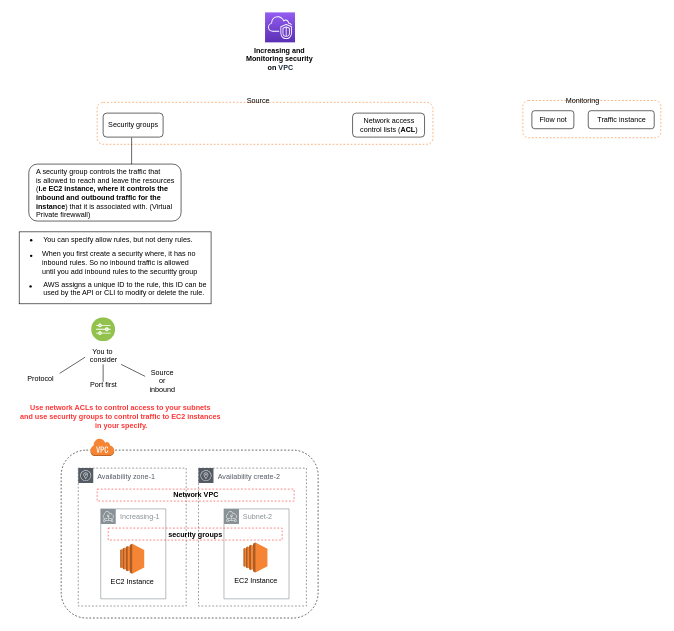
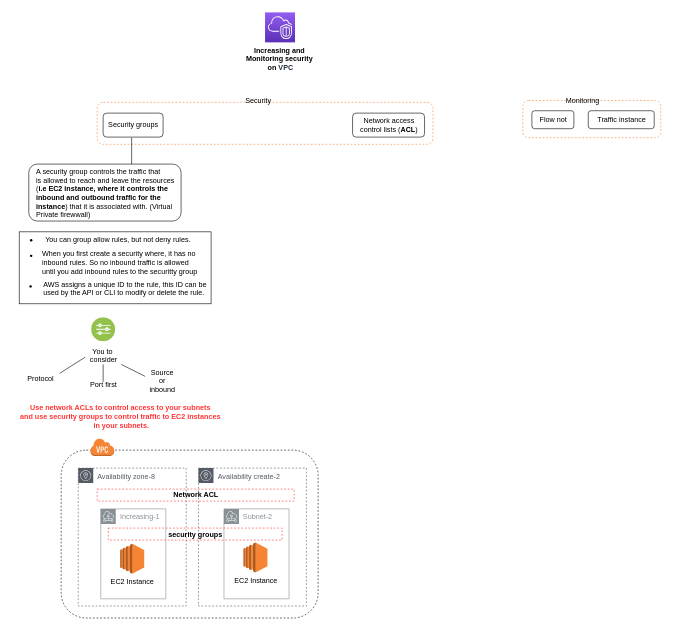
node "Source": label "Source" -> "Security"
node "You can specify allow rules, but not deny rules.": label "You can specify allow rules, but not deny rules." -> "You can group allow rules, but not deny rules."
node "Use network ACLs to control access to your subnets and use security groups to control traffic to EC2 instances in your specify.": label "Use network ACLs to control access to your subnets and use security groups to control traffic to EC2 instances in your specify." -> "Use network ACLs to control access to your subnets and use security groups to control traffic to EC2 instances in your subnets."
node "Availability zone-1": label "Availability zone-1" -> "Availability zone-8"
node "Network VPC": label "Network VPC" -> "Network ACL"
